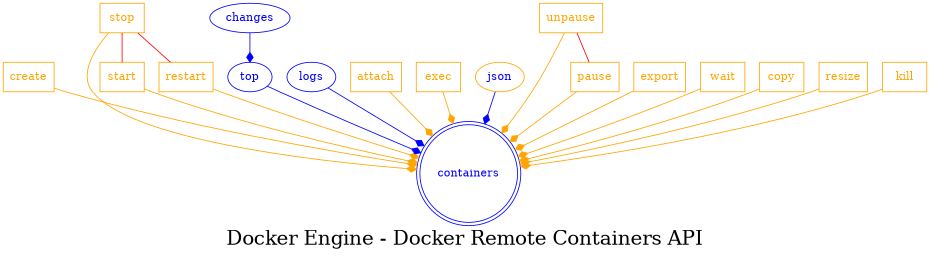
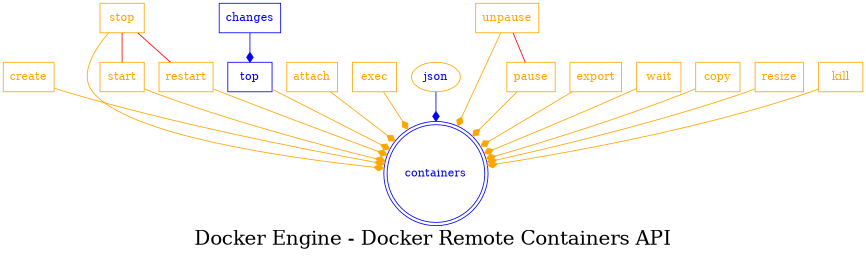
node "changes": shape ellipse -> box
node "top": shape ellipse -> box
node "logs": removed
edge "top" -> "containers": color blue -> orange
